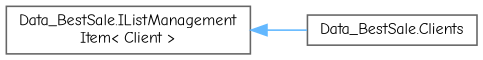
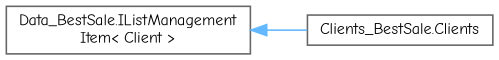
node "Data_BestSale.Clients": label "Data_BestSale.Clients" -> "Clients_BestSale.Clients"
